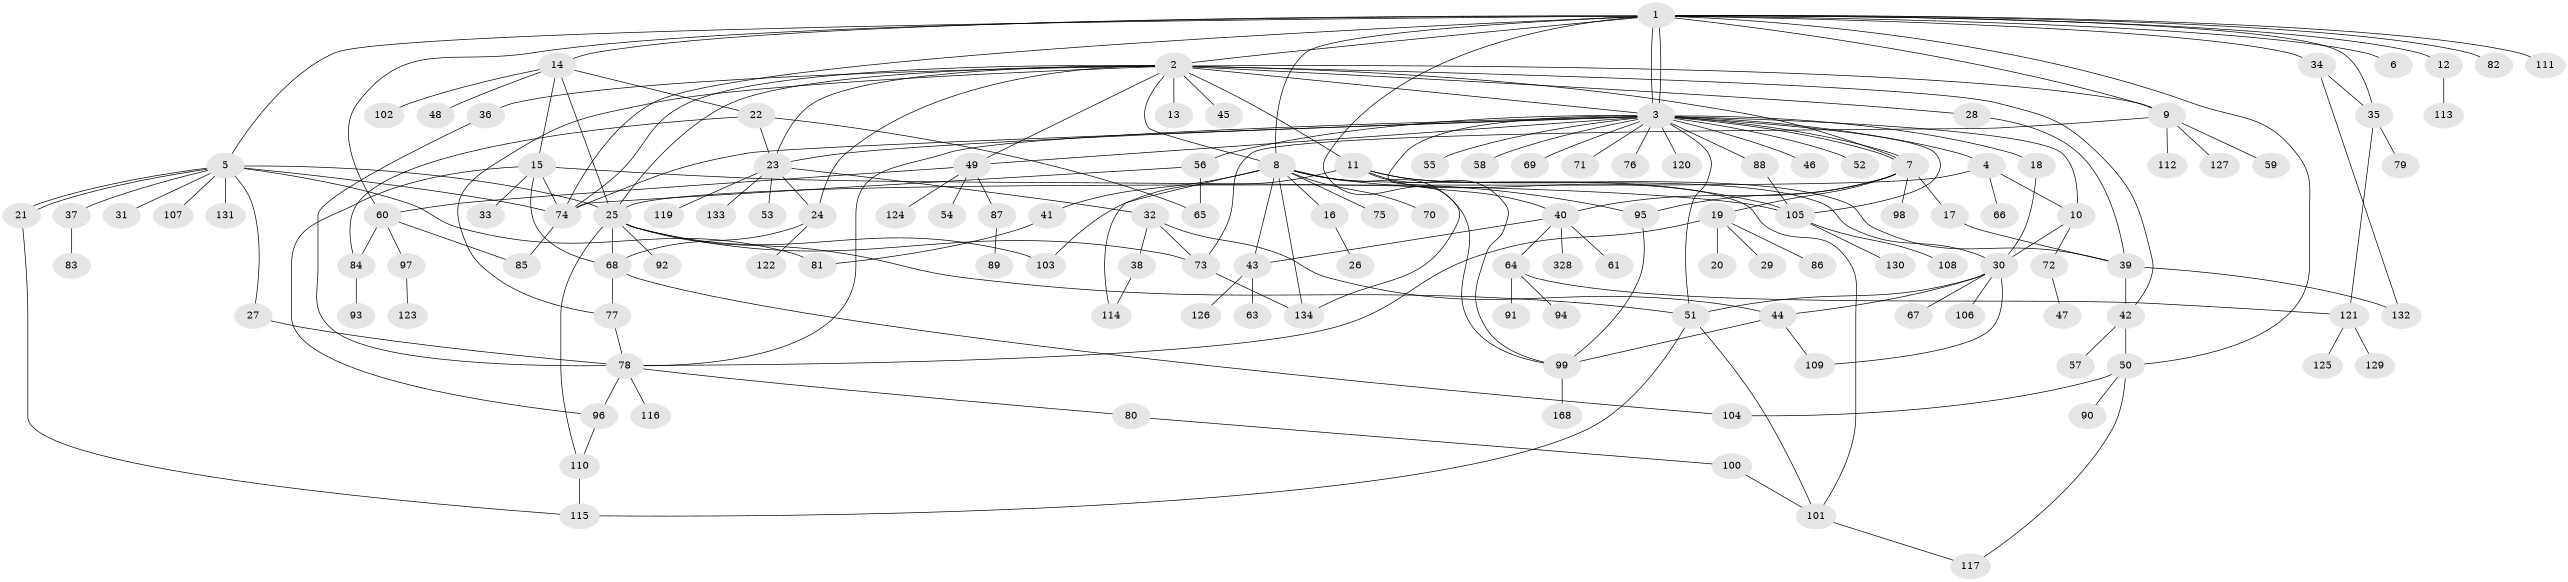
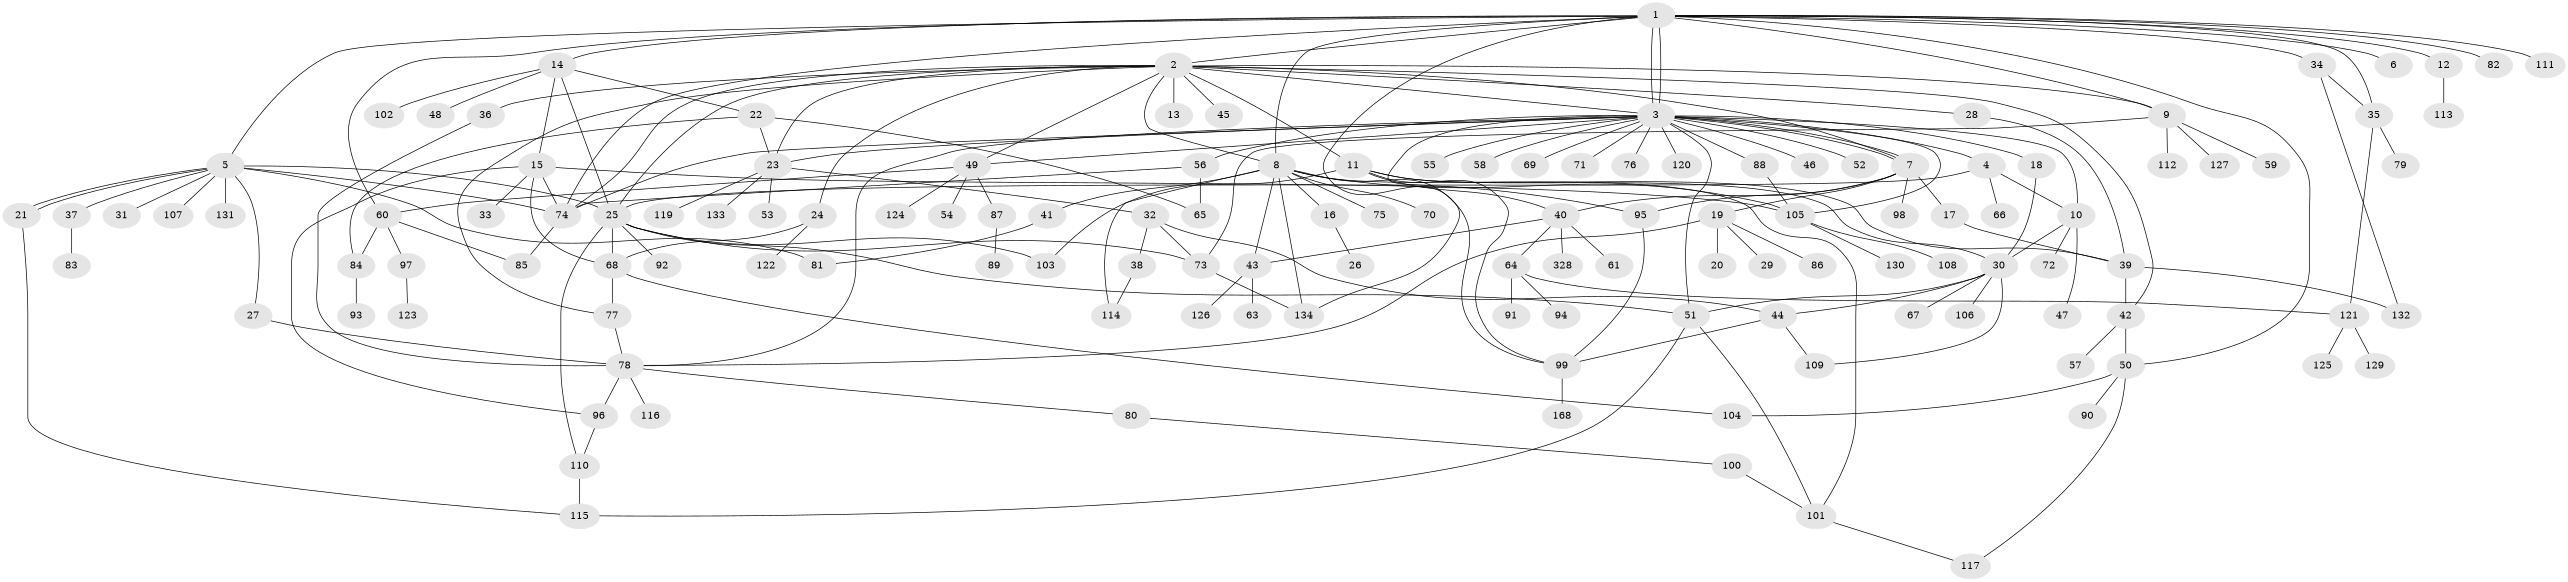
edge "23" -- "24": removed
edge "72" -- "47": now "10" -- "47"
